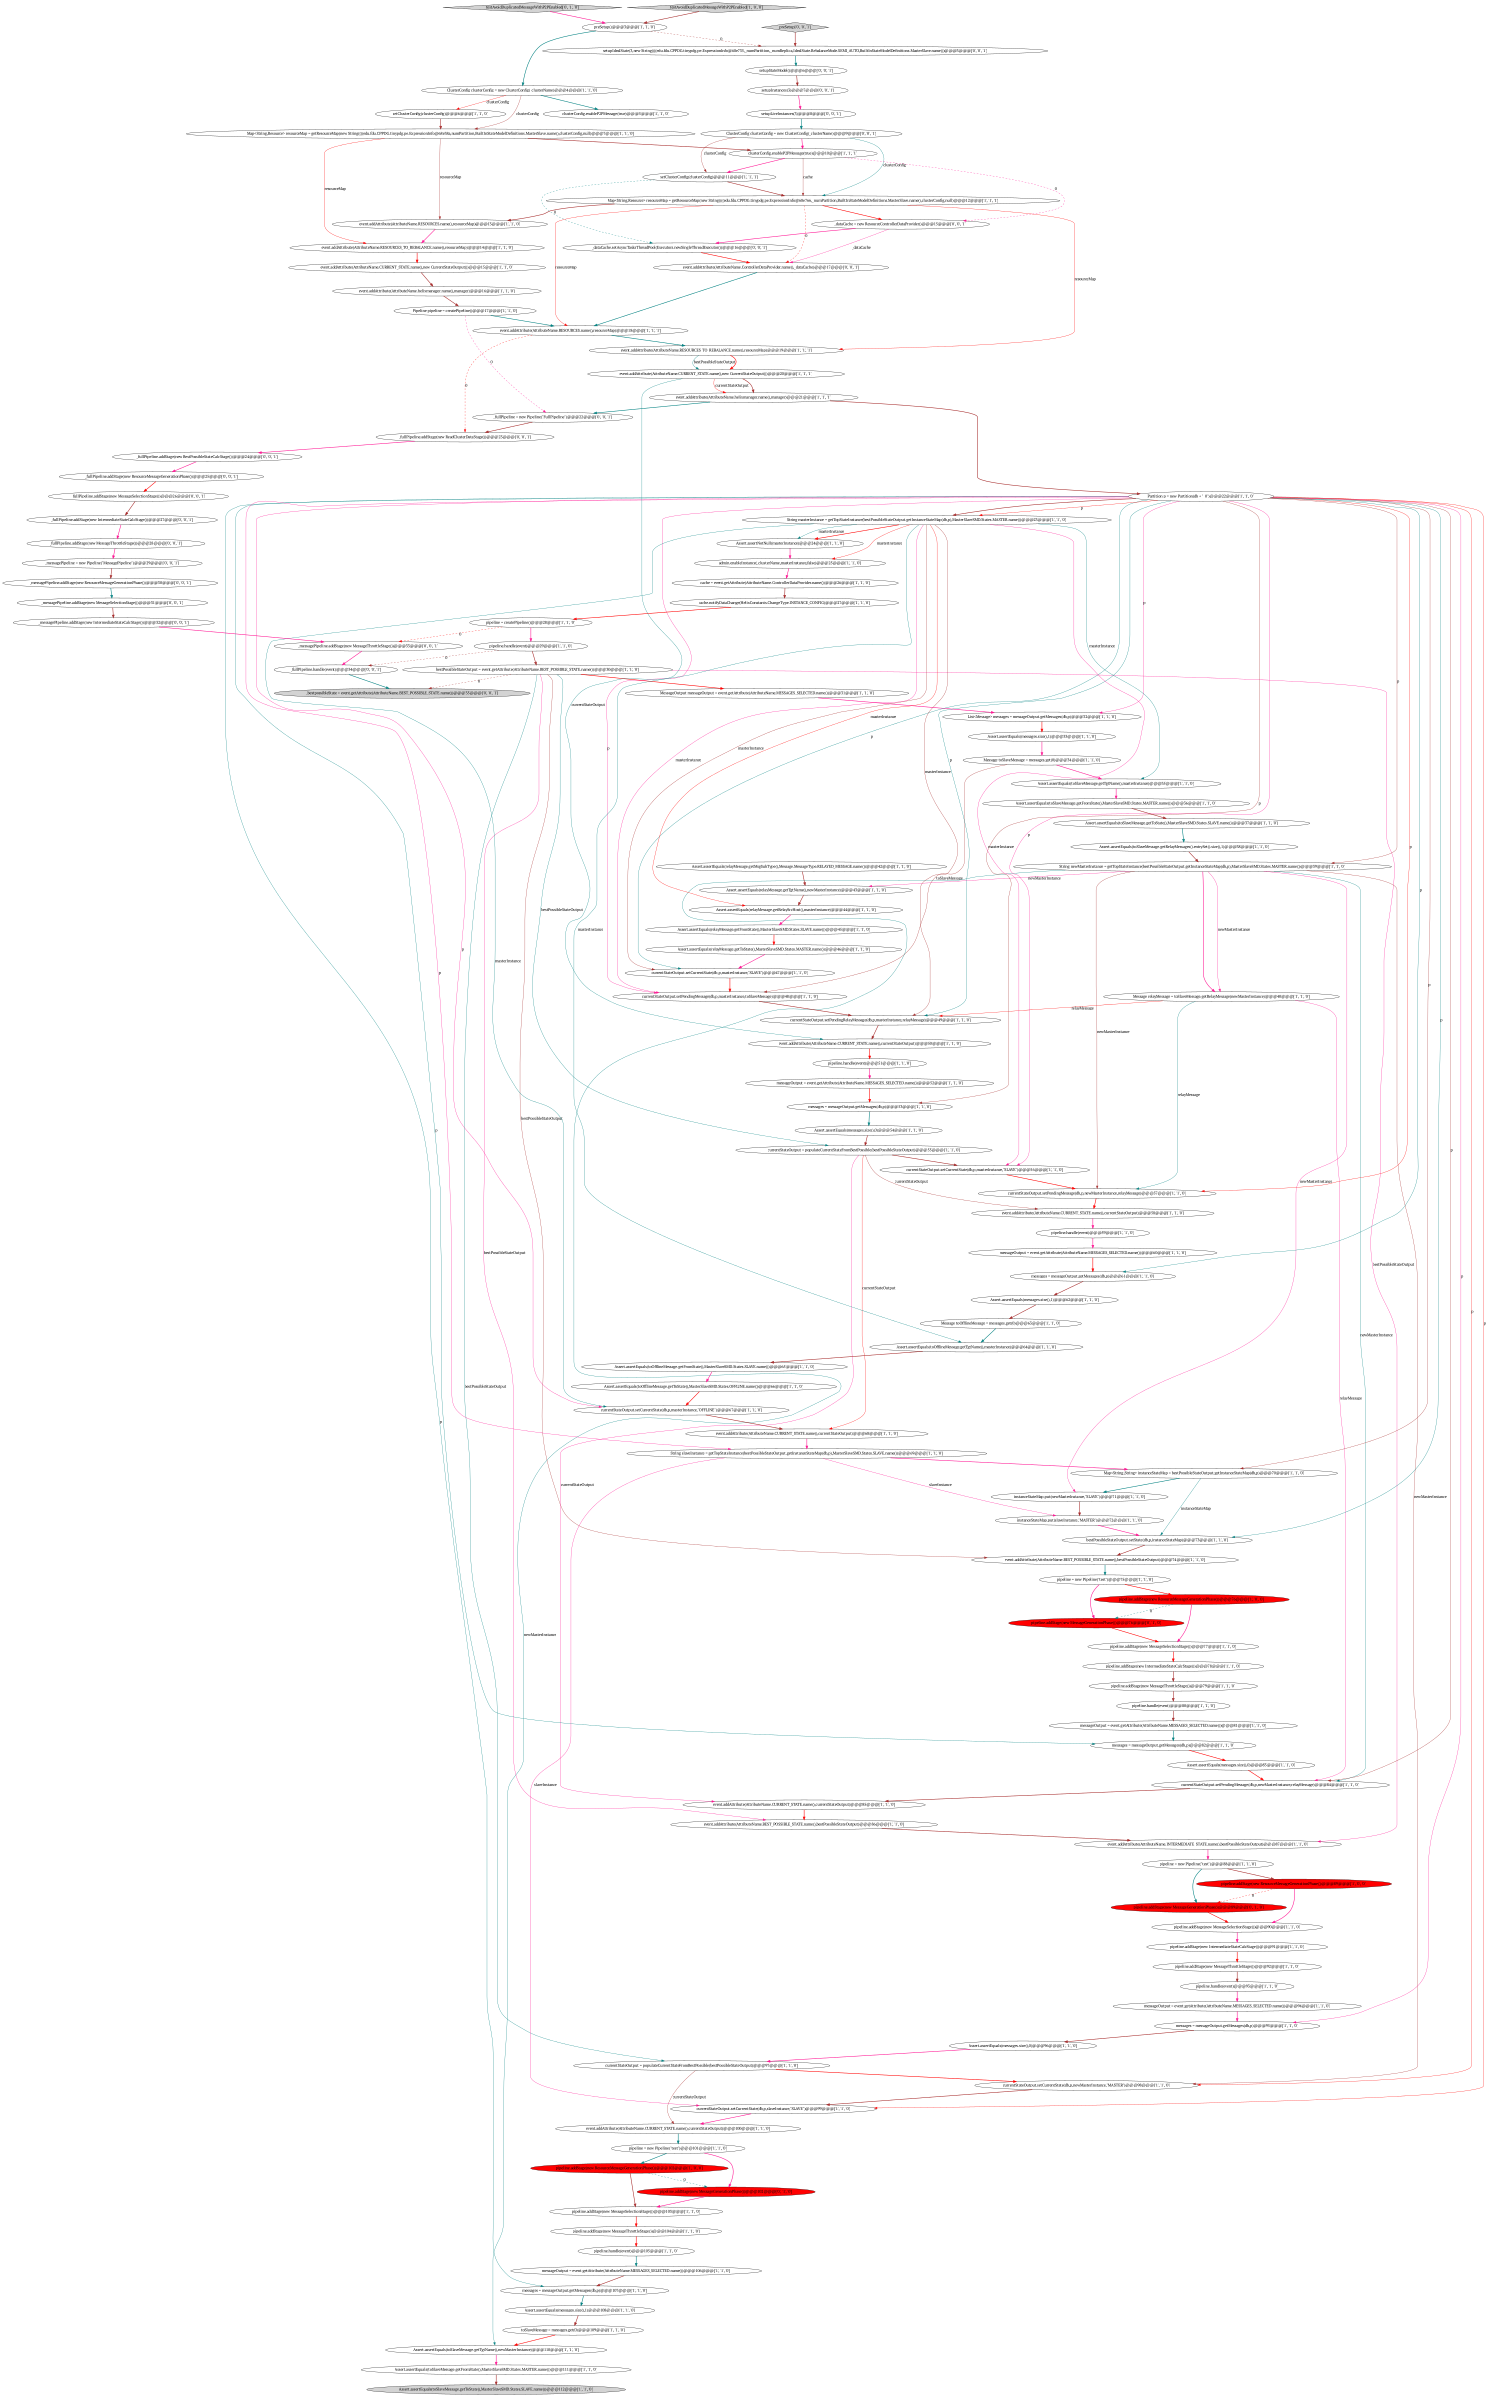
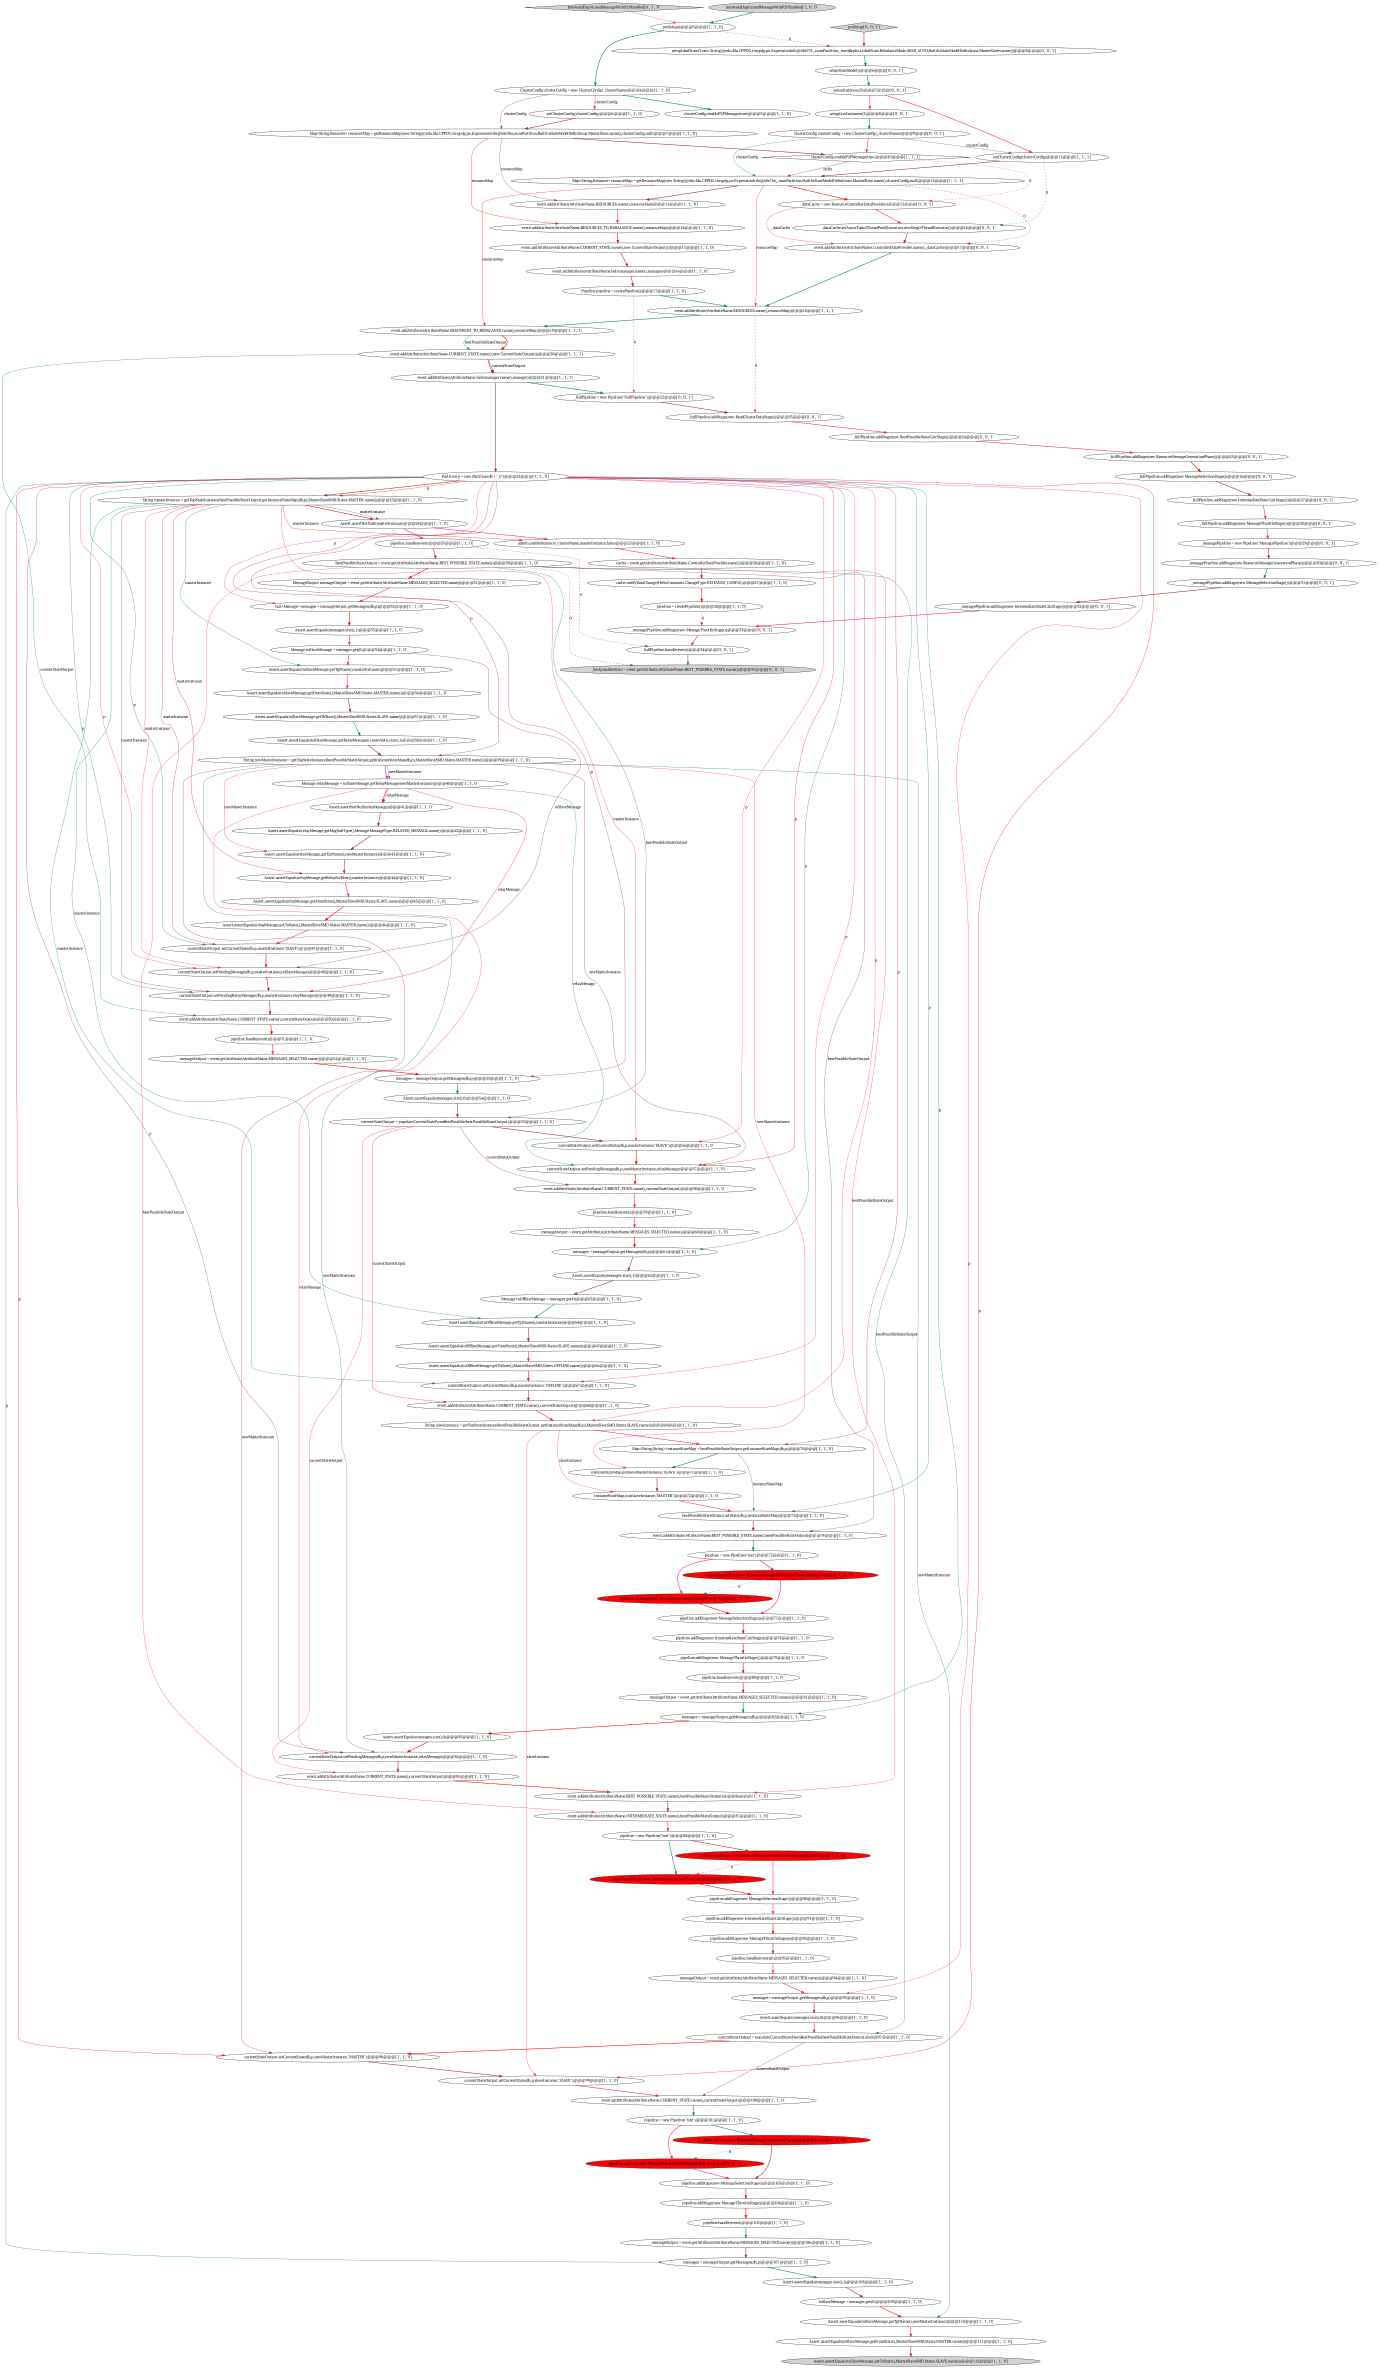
node "testAvoidDuplicatedMessageWithP2PEnabled['1', '0', '0']": shape diamond -> ellipse
edge "testAvoidDuplicatedMessageWithP2PEnabled['0', '1', '0']" -> "preSetup()@@@3@@@['1', '1', '0']": style bold -> solid
edge "testAvoidDuplicatedMessageWithP2PEnabled['1', '0', '0']" -> "preSetup()@@@3@@@['1', '1', '0']": color brown -> teal
edge "setupStateModel()@@@6@@@['0', '0', '1']" -> "setupInstances(3)@@@7@@@['0', '0', '1']": color brown -> teal
node "clusterConfig.enableP2PMessage(true)@@@10@@@['1', '1', '1']": shape ellipse -> diamond
edge "clusterConfig.enableP2PMessage(true)@@@10@@@['1', '1', '1']" -> "setClusterConfig(clusterConfig)@@@11@@@['1', '1', '1']": now "setupInstances(3)@@@7@@@['0', '0', '1']" -> "setClusterConfig(clusterConfig)@@@11@@@['1', '1', '1']"
edge "pipeline = createPipeline()@@@28@@@['1', '1', '0']" -> "pipeline.handle(event)@@@29@@@['1', '1', '0']": now "Assert.assertNotNull(masterInstance)@@@24@@@['1', '1', '0']" -> "pipeline.handle(event)@@@29@@@['1', '1', '0']"
node "Assert.assertNotNull(relayMessage)@@@41@@@['1', '1', '0']": added
